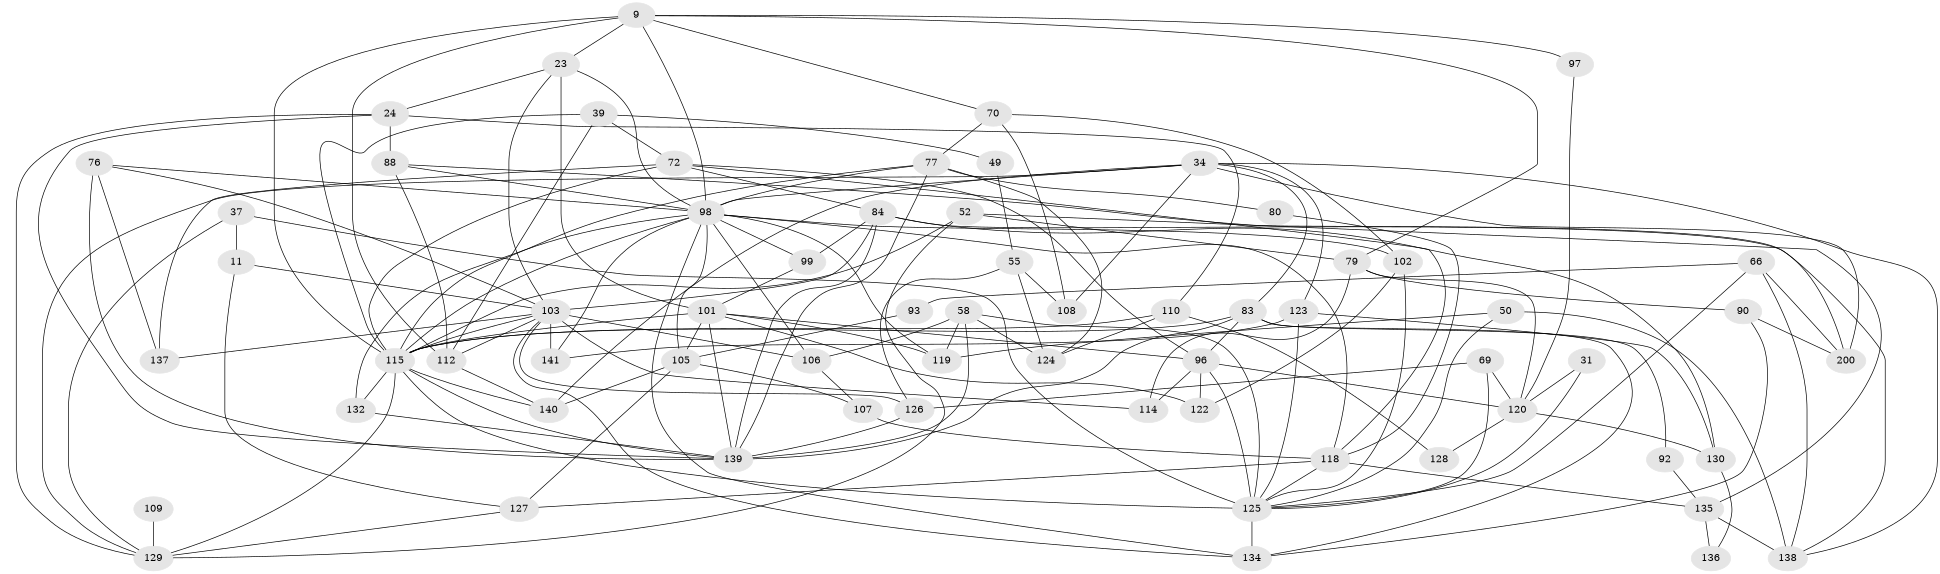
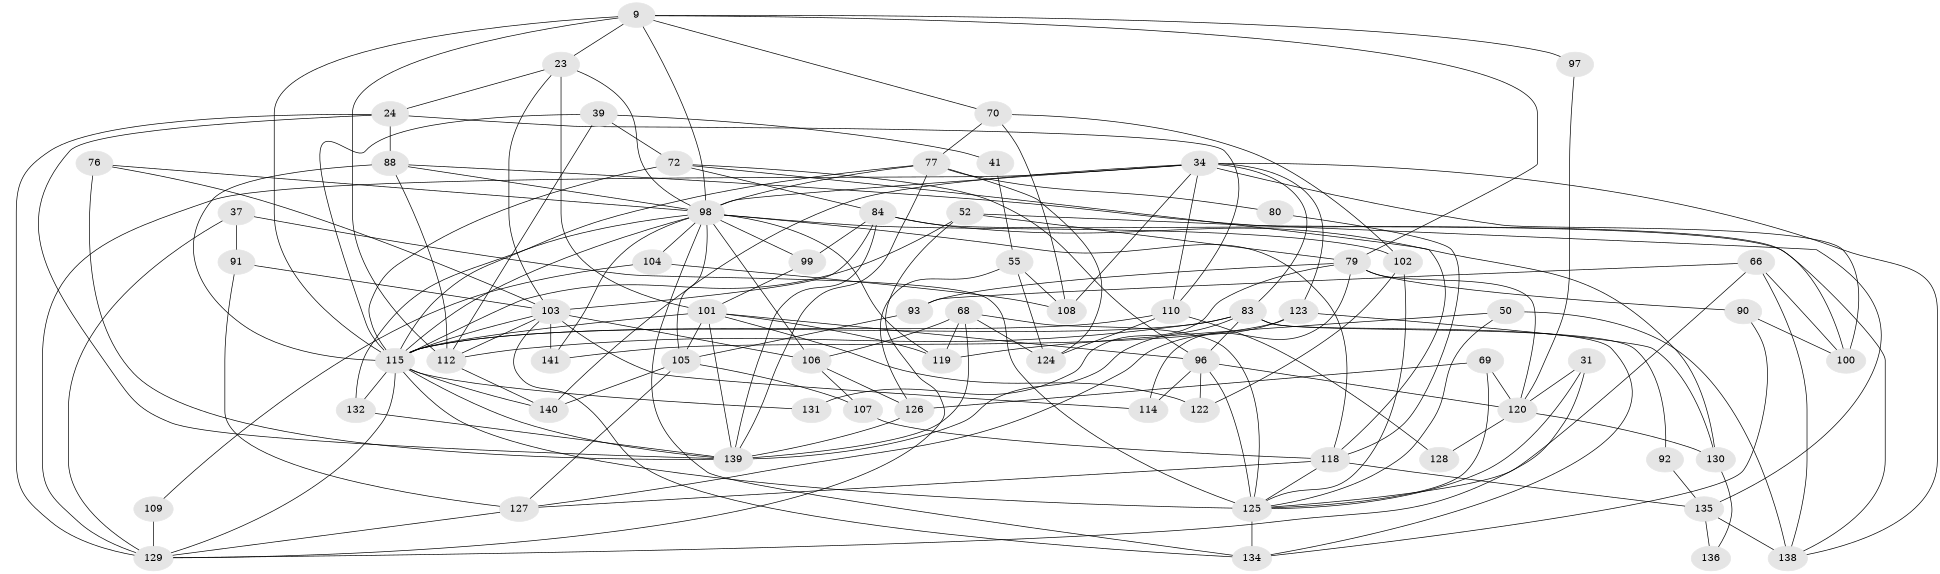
node "49": label "49" -> "41"
edge "34" -- "110": added
edge "88" -- "115": added
node "11": label "11" -> "91"
node "104": added
edge "79" -- "93": added
node "58": label "58" -> "68"
edge "83" -- "112": added
node "137": removed
node "200": label "200" -> "100"
edge "103" -- "126": now "106" -- "126"
node "131": added
edge "123" -- "125": now "123" -- "127"
edge "31" -- "129": added
